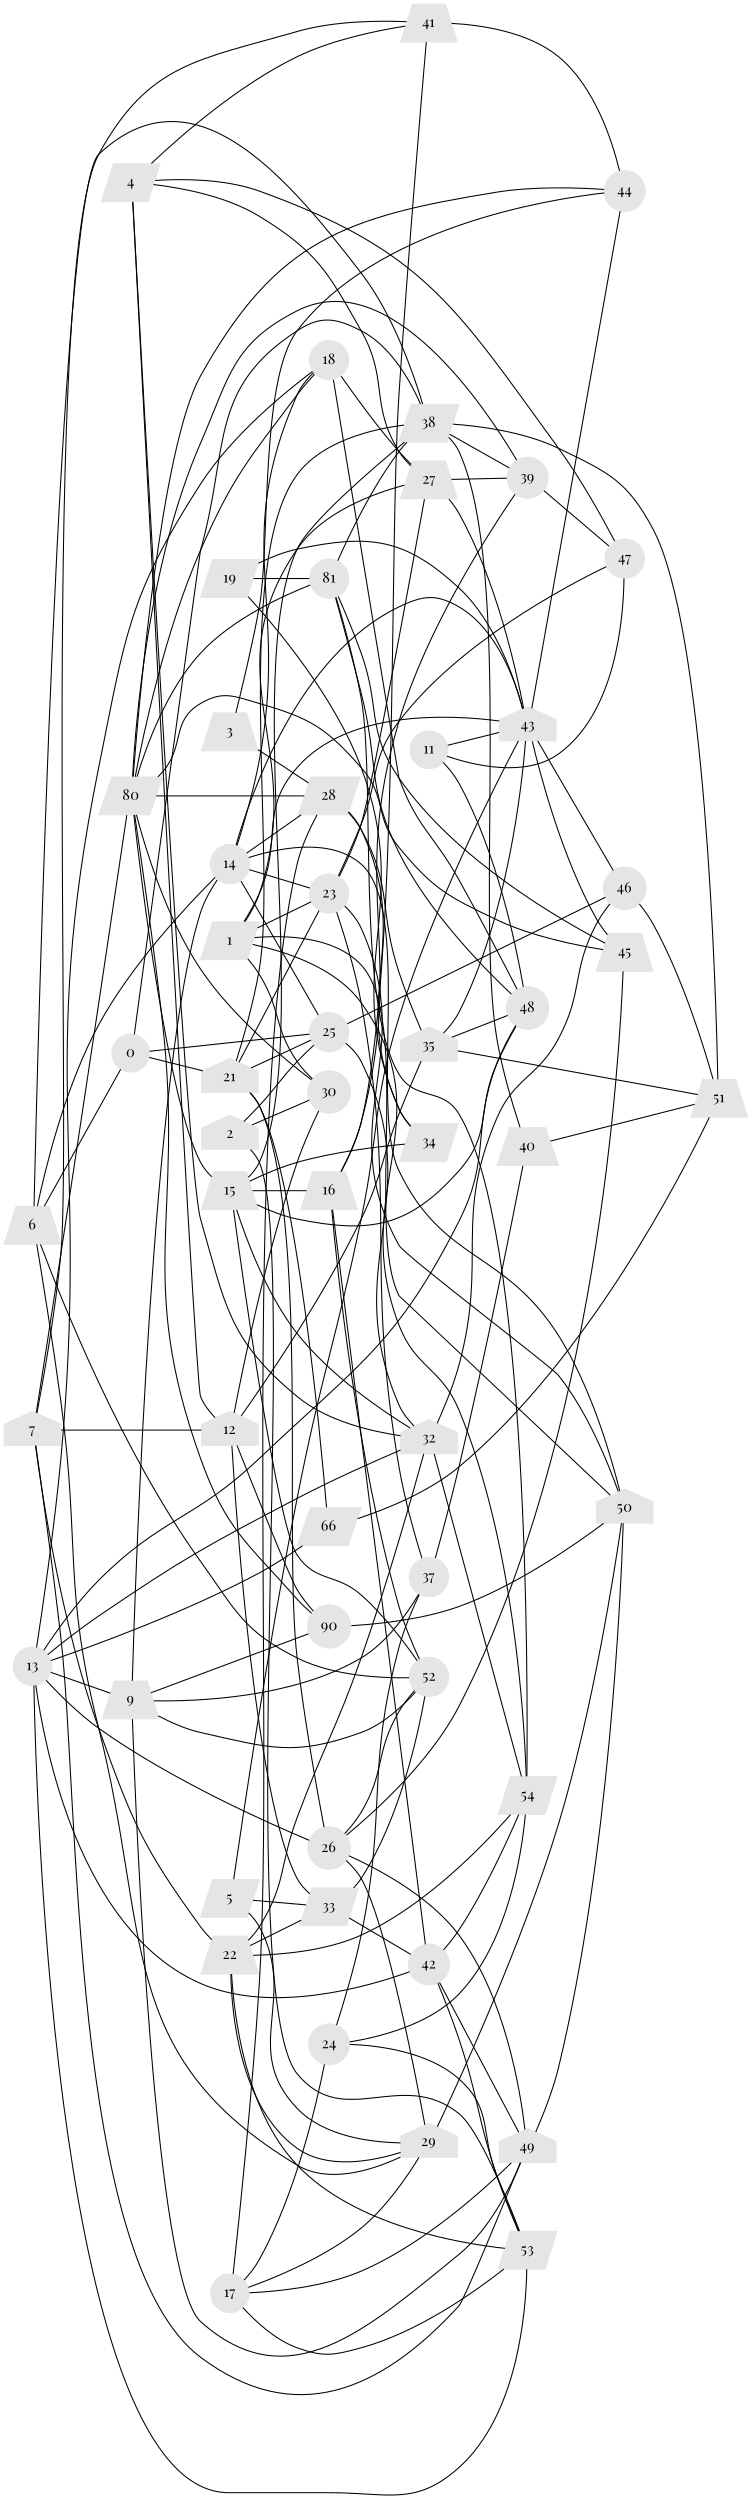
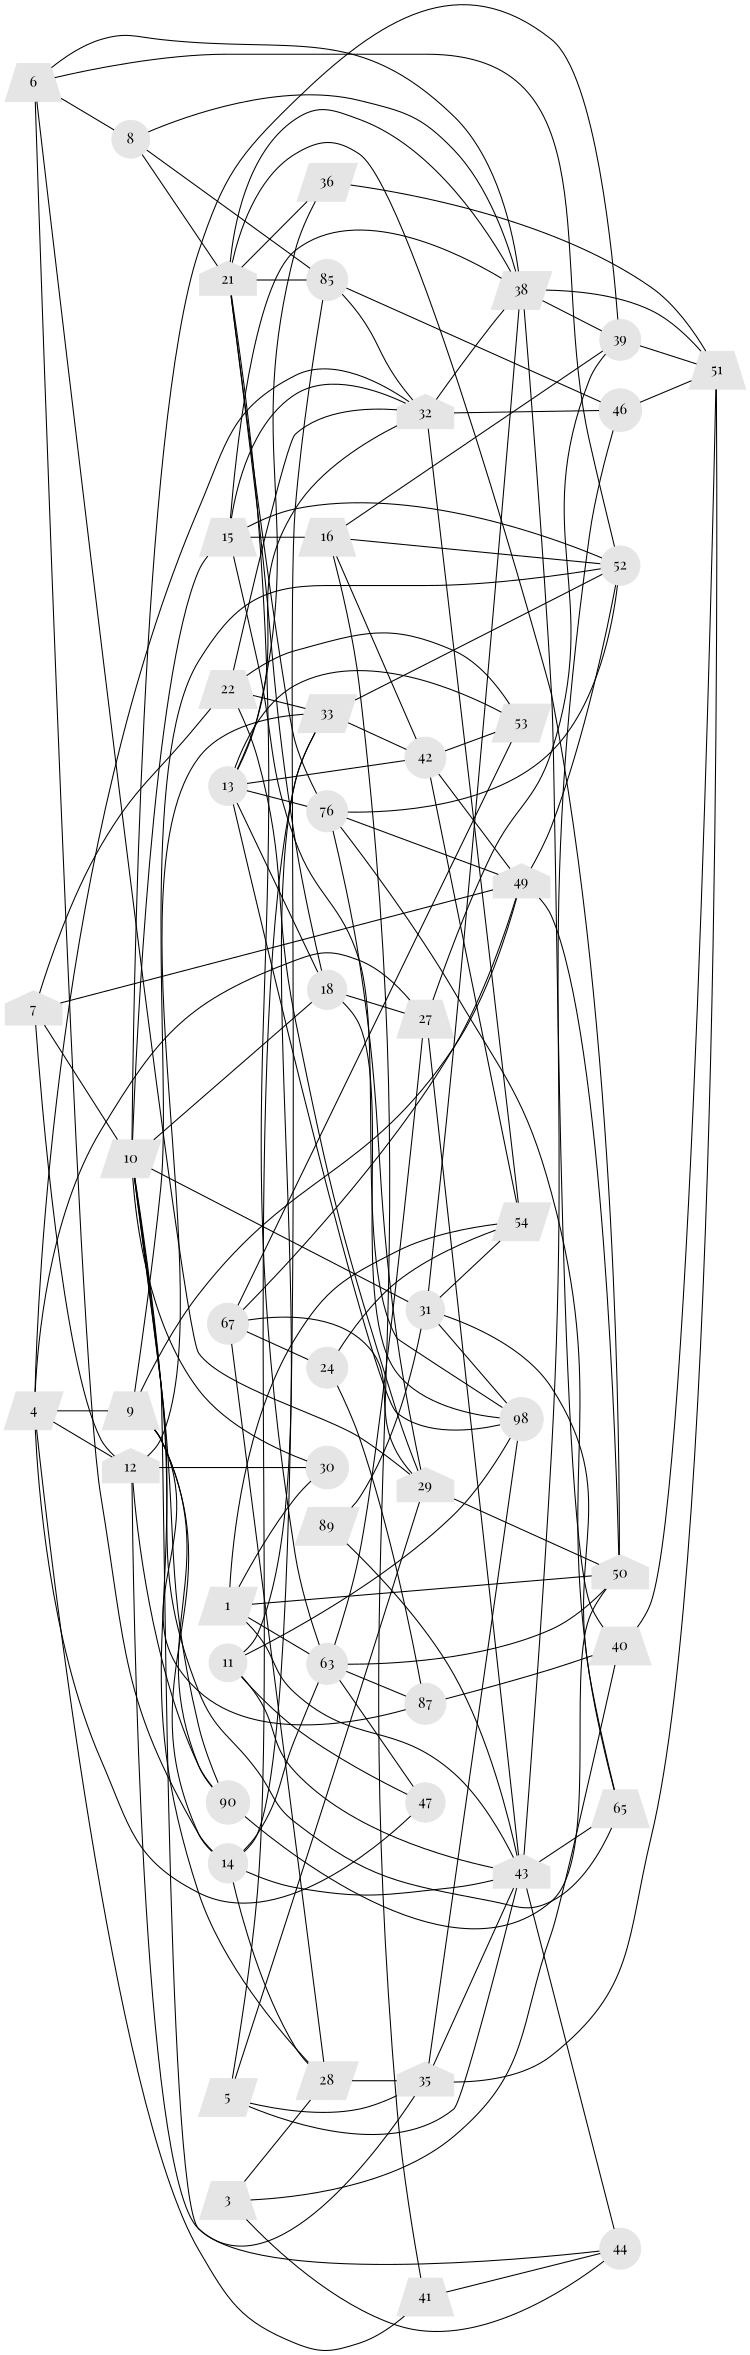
edge "38" -- "32": added
edge "39" -- "47": now "39" -- "51"
node "19": label "19" -> "89"
node "81": label "81" -> "31"
edge "41" -- "7": removed
edge "18" -- "14": now "18" -- "21"
edge "27" -- "1": removed
edge "52" -- "49": added
node "80": label "80" -> "10"
node "23": label "23" -> "63"
node "45": label "45" -> "65"
node "48": label "48" -> "98"
node "25": label "25" -> "85"
node "0": label "0" -> "8"
node "2": removed
node "34": removed
edge "33" -- "11": added
edge "14" -- "50": now "21" -- "50"
node "66": label "66" -> "36"
node "37": label "37" -> "87"
edge "13" -- "9": now "4" -- "9"
node "26": label "26" -> "76"
edge "54" -- "22": removed
edge "40" -- "3": added
edge "24" -- "53": removed
edge "35" -- "5": added
node "17": label "17" -> "67"
